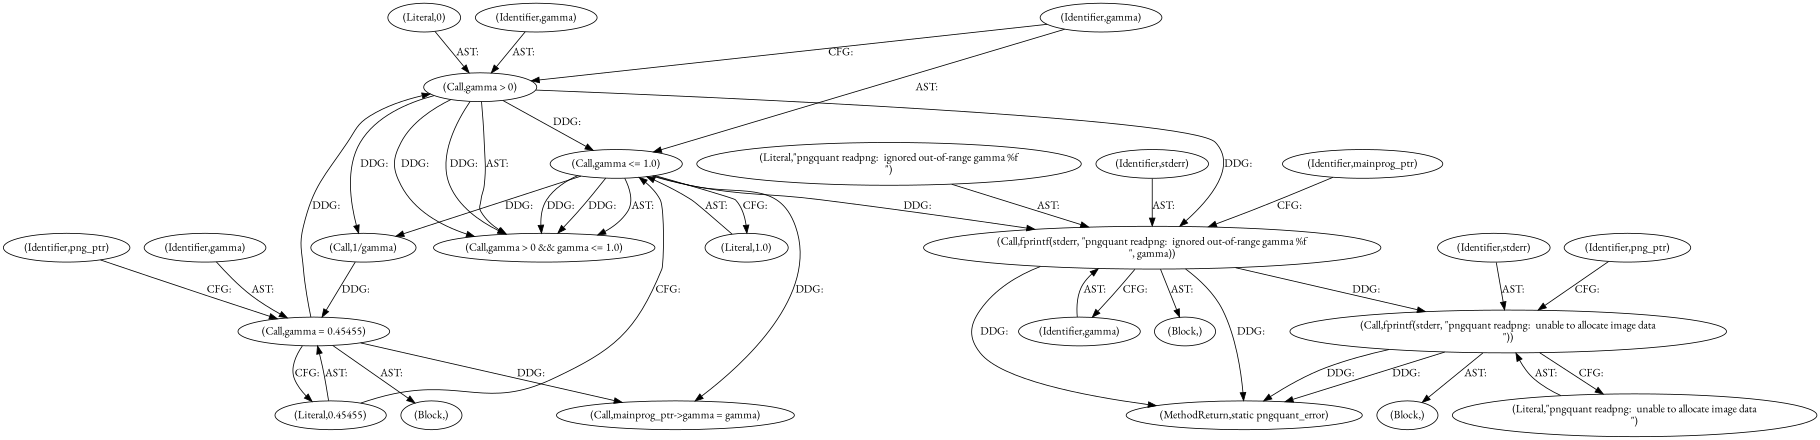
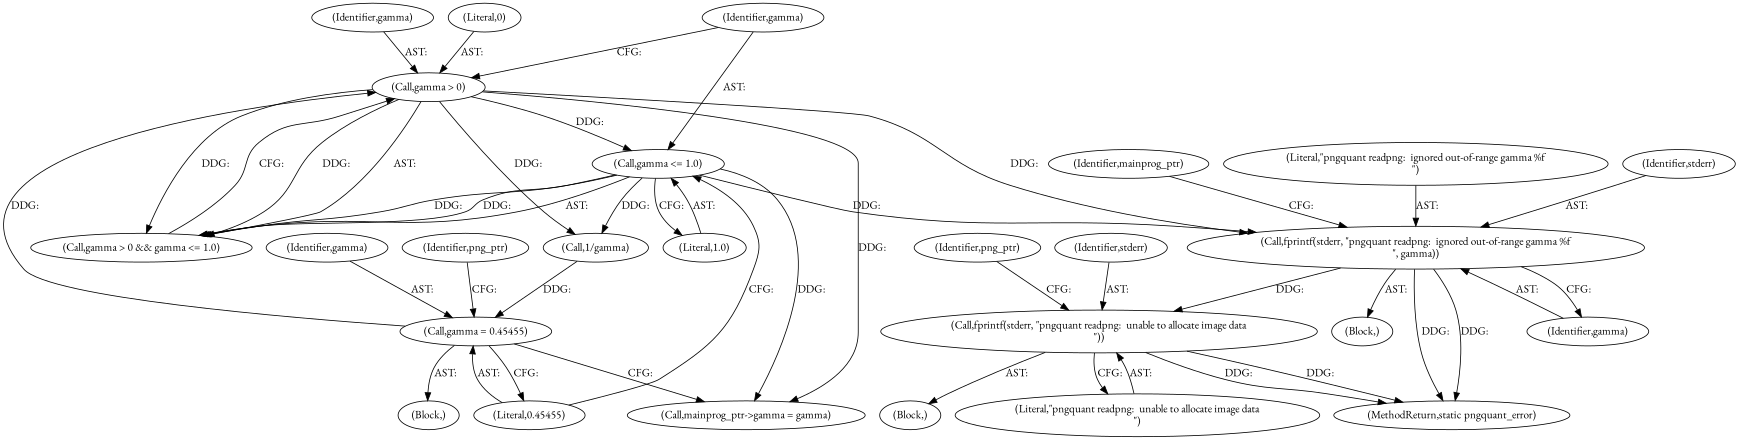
edge "(Call,gamma > 0)" -> "(Call,mainprog_ptr->gamma = gamma)": added, label "DDG:"
edge "(Call,gamma > 0 && gamma <= 1.0)" -> "(Call,gamma > 0)": added, label "CFG:"
edge "(Call,gamma = 0.45455)" -> "(Call,mainprog_ptr->gamma = gamma)": label "DDG: " -> "CFG: "
